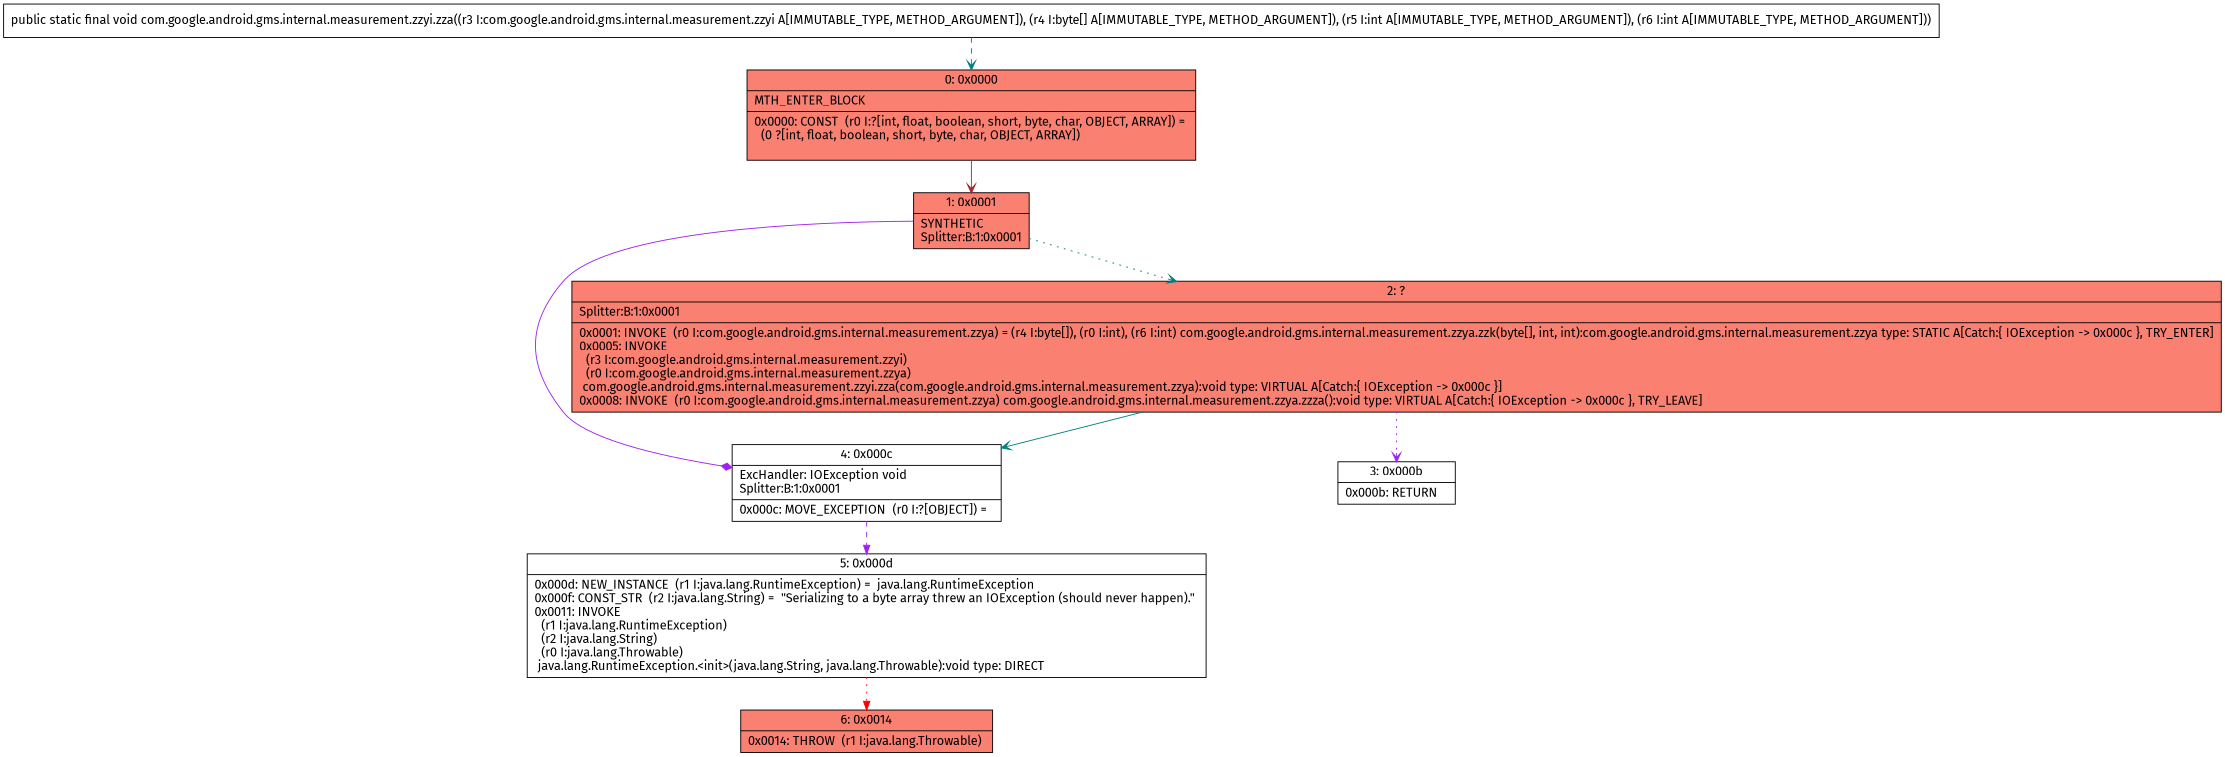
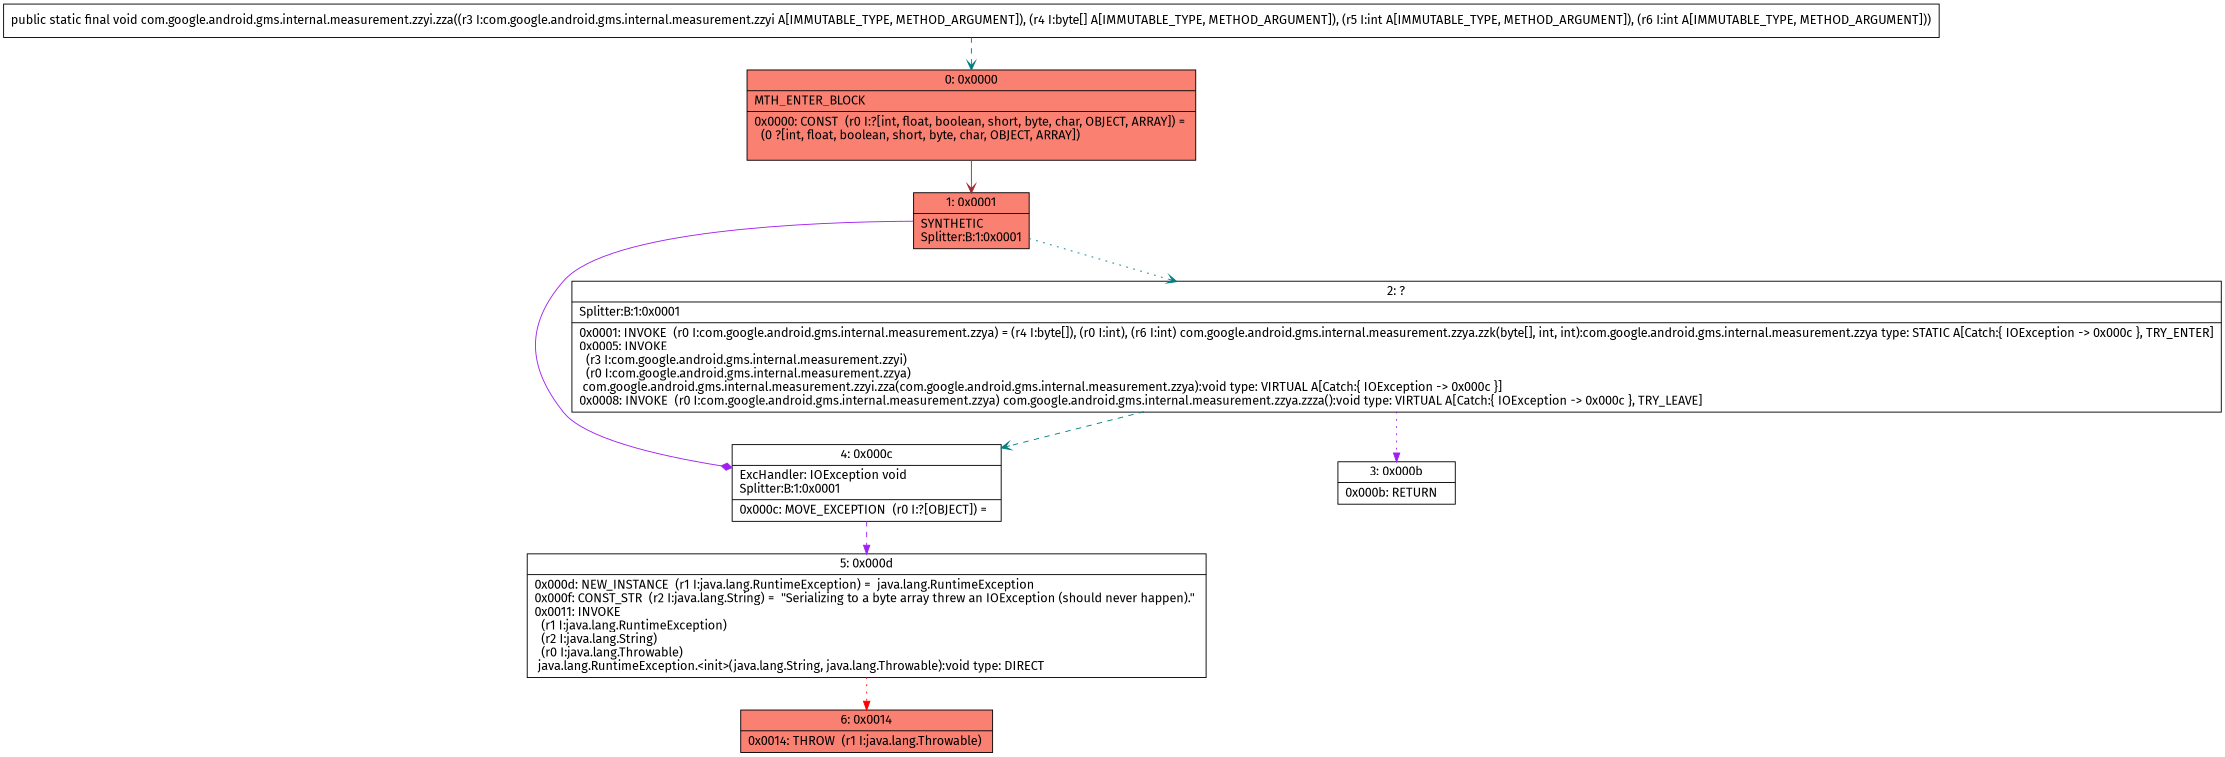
node "2: ?": fillcolor salmon -> white
edge "2: ?" -> "4: 0x000c": style solid -> dashed
edge "2: ?" -> "3: 0x000b": arrowhead vee -> normal
